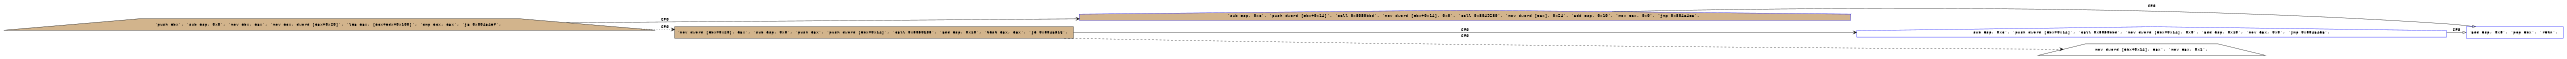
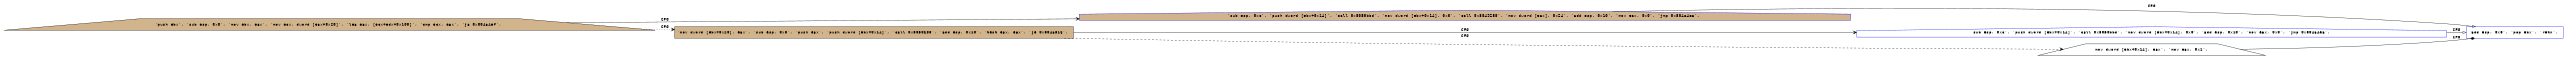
edge "'mov dword [ebx+0x14], eax', 'mov eax, 0x1'," -> "'add esp, 0x8', 'pop ebx', 'retn',": added, label "CFG"
